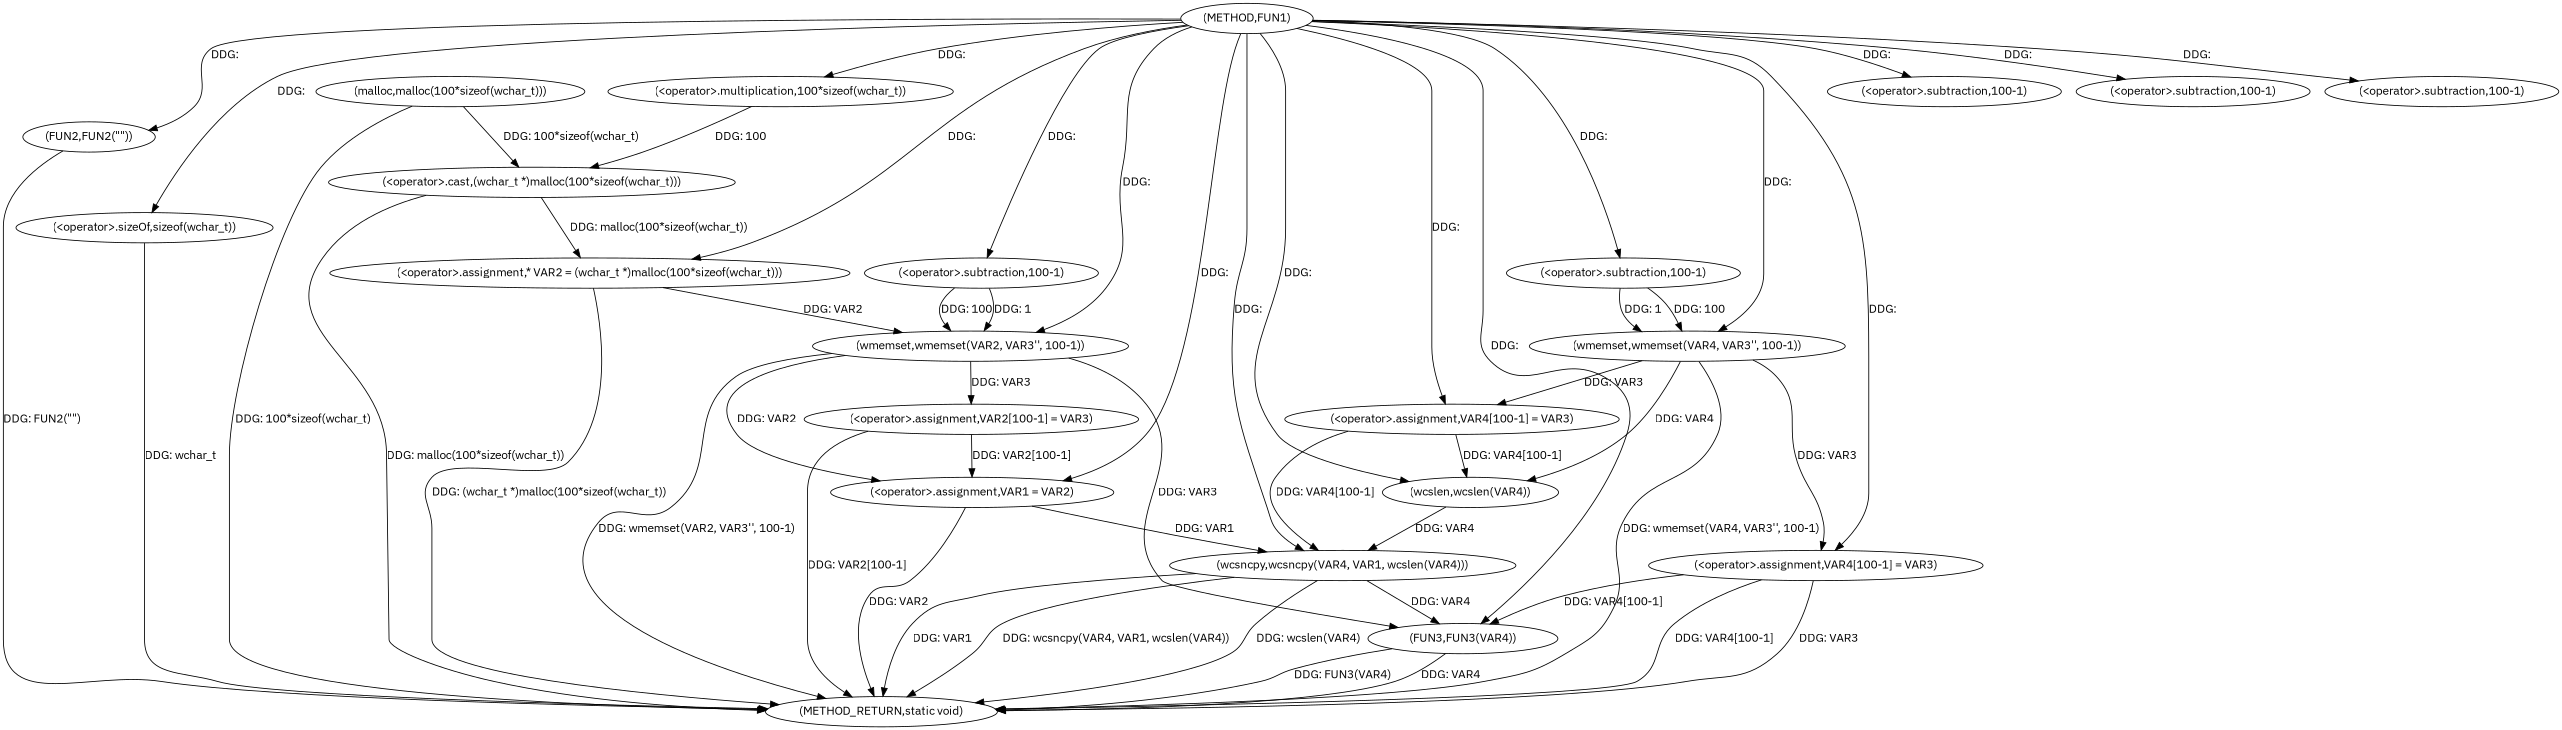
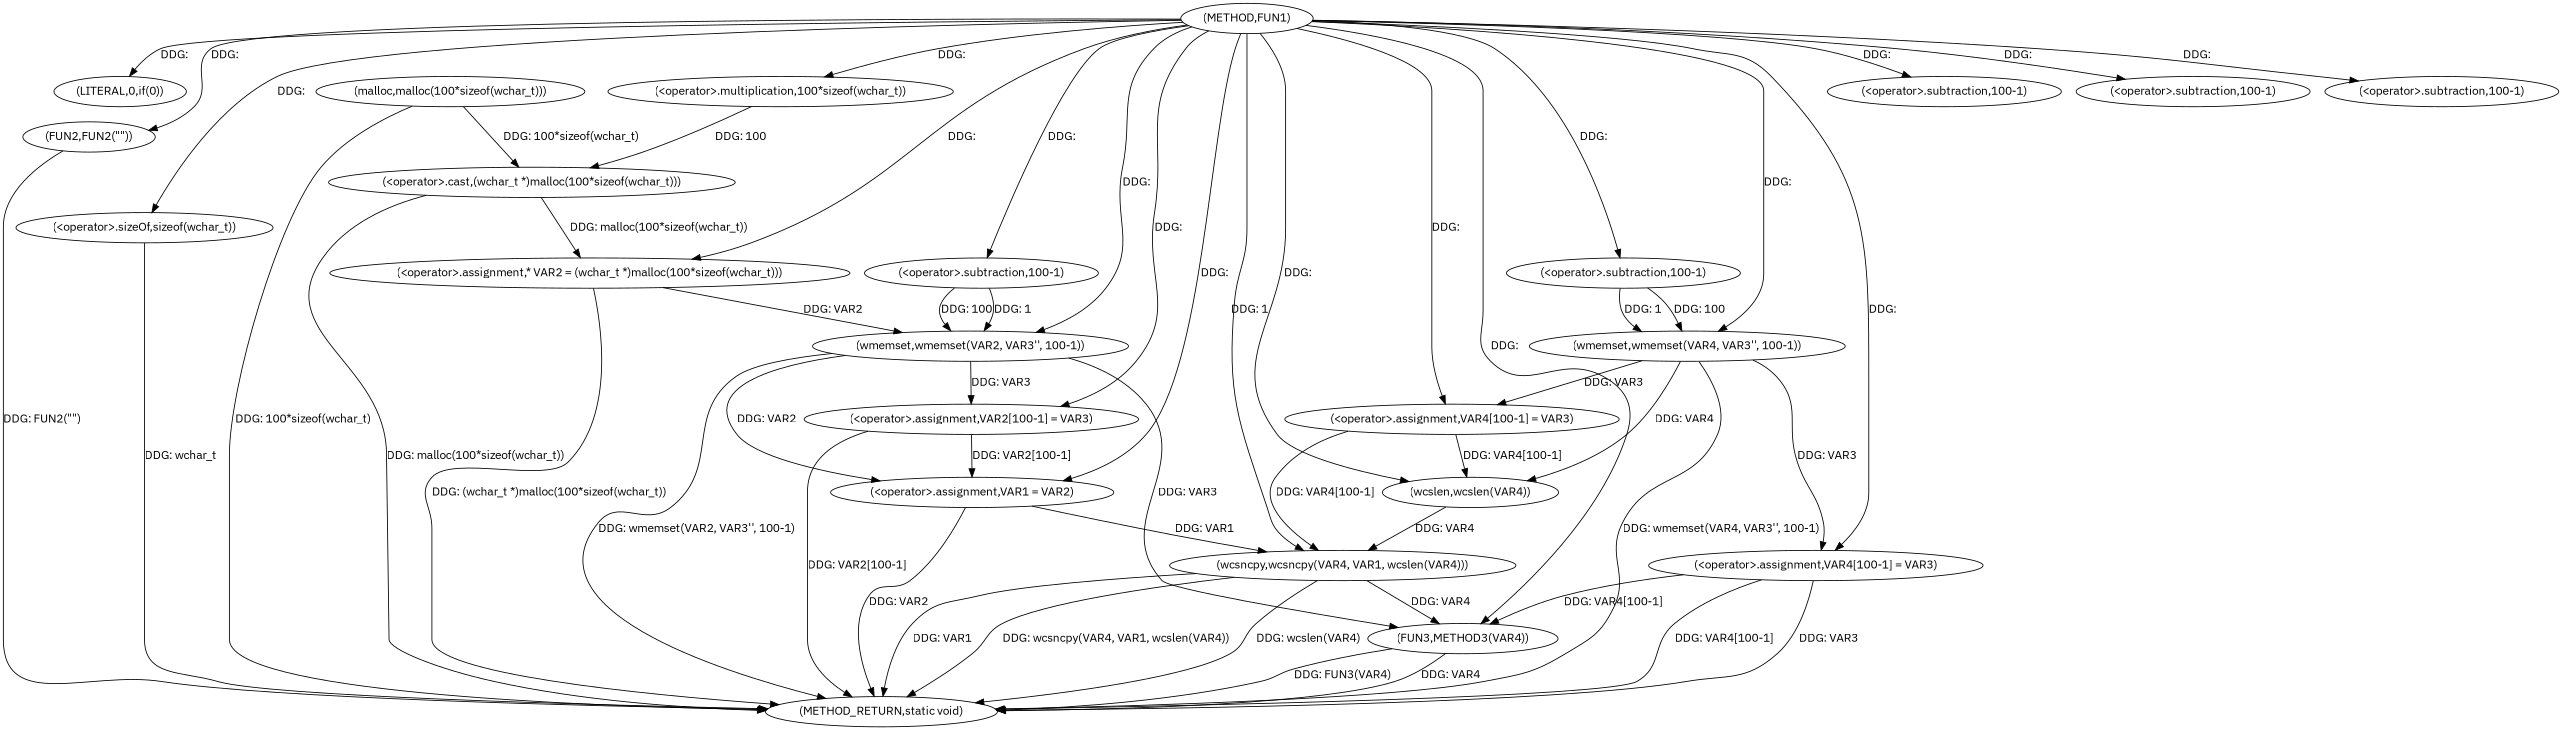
node "(LITERAL,0,if(0))": added
edge "(METHOD,FUN1)" -> "(<operator>.assignment,VAR2[100-1] = VAR3)": added, label "DDG:"
edge "(METHOD,FUN1)" -> "(wcsncpy,wcsncpy(VAR4, VAR1, wcslen(VAR4)))": label "DDG: " -> "DDG: 1"
node "(FUN3,FUN3(VAR4))": label "(FUN3,FUN3(VAR4))" -> "(FUN3,METHOD3(VAR4))"
